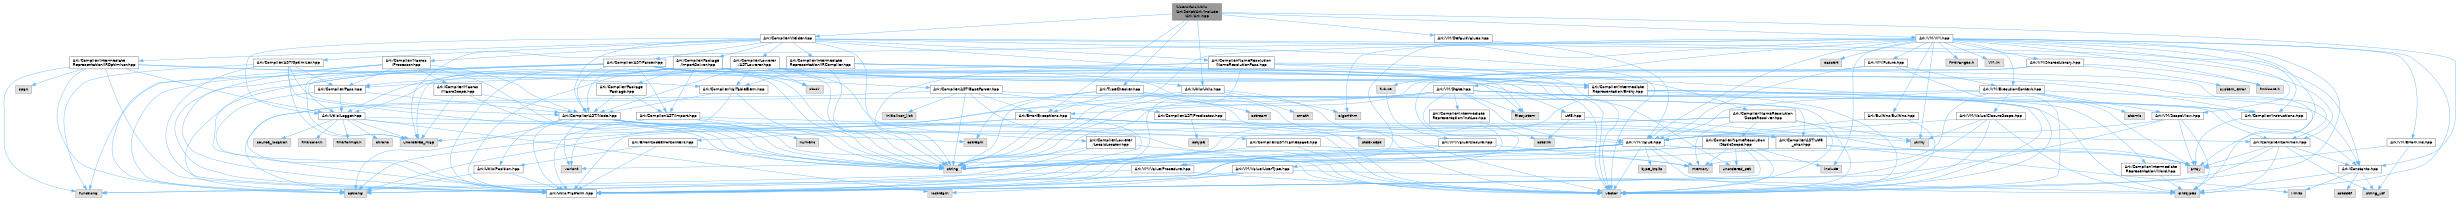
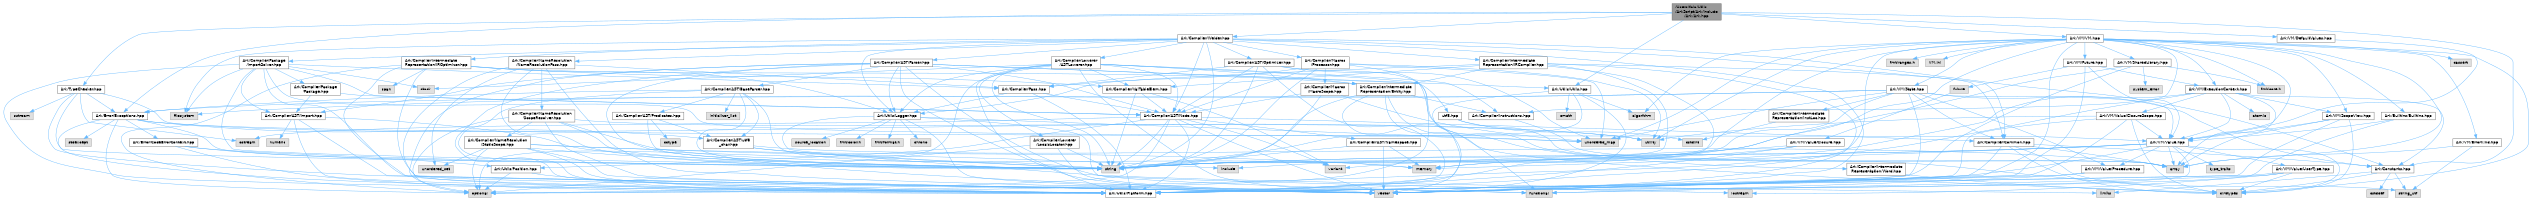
edge "Ark/Compiler/AST/Predicates.hpp" -> "string": added
edge "Ark/Compiler/Macros /Processor.hpp" -> "Ark/Utils/Platform.hpp": now "Ark/Compiler/Macros /Processor.hpp" -> "utility"
